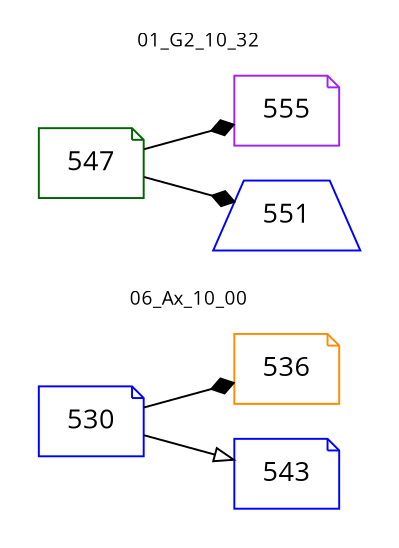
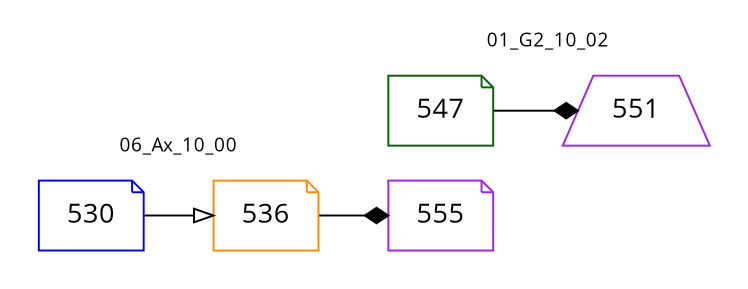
cluster "01_G2_10_32": label "01_G2_10_32" -> "01_G2_10_02"
edge "547" -> "555": now "536" -> "555"
node "551": color blue -> purple
edge "530" -> "536": arrowhead diamond -> onormal
node "543": removed
